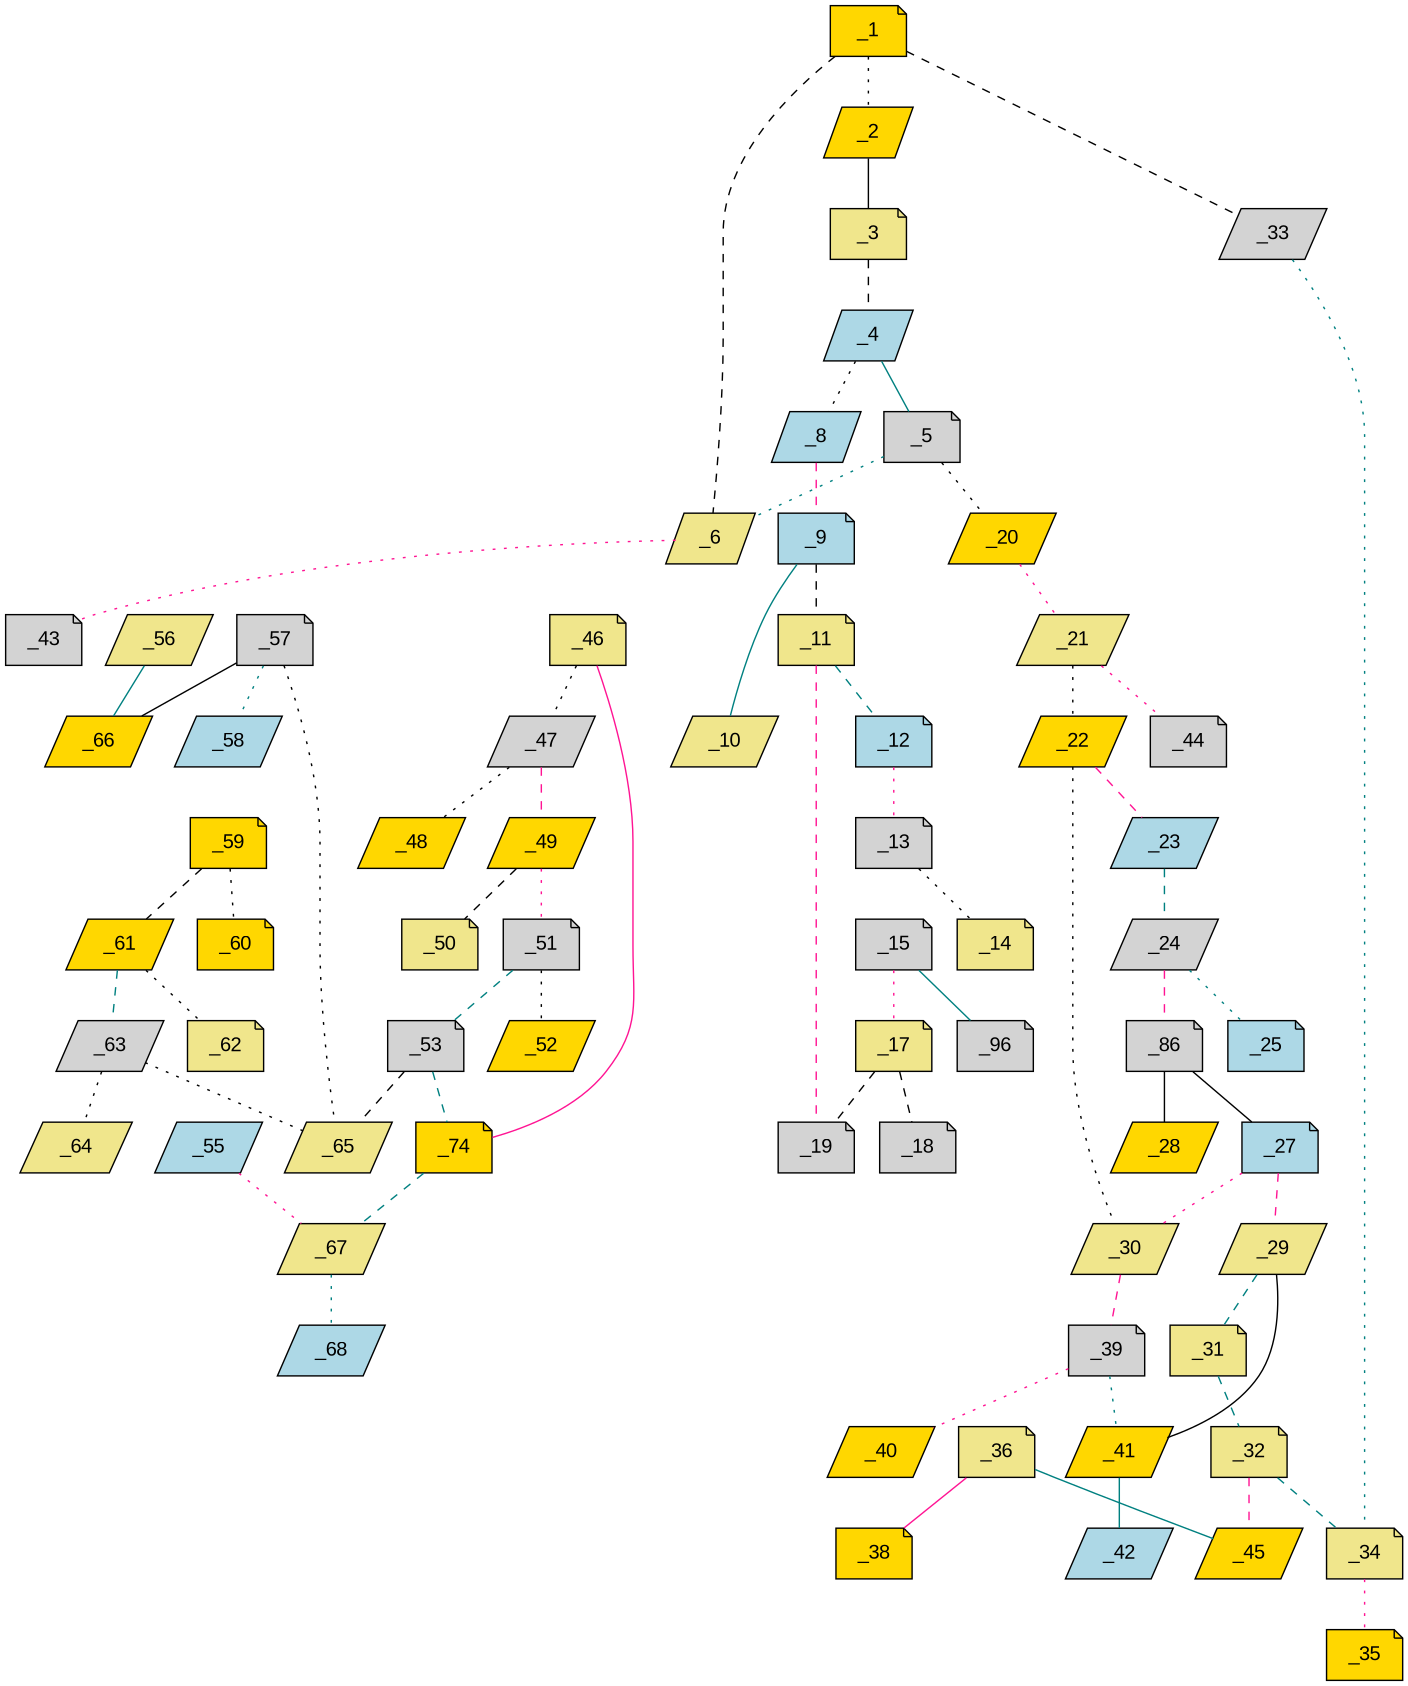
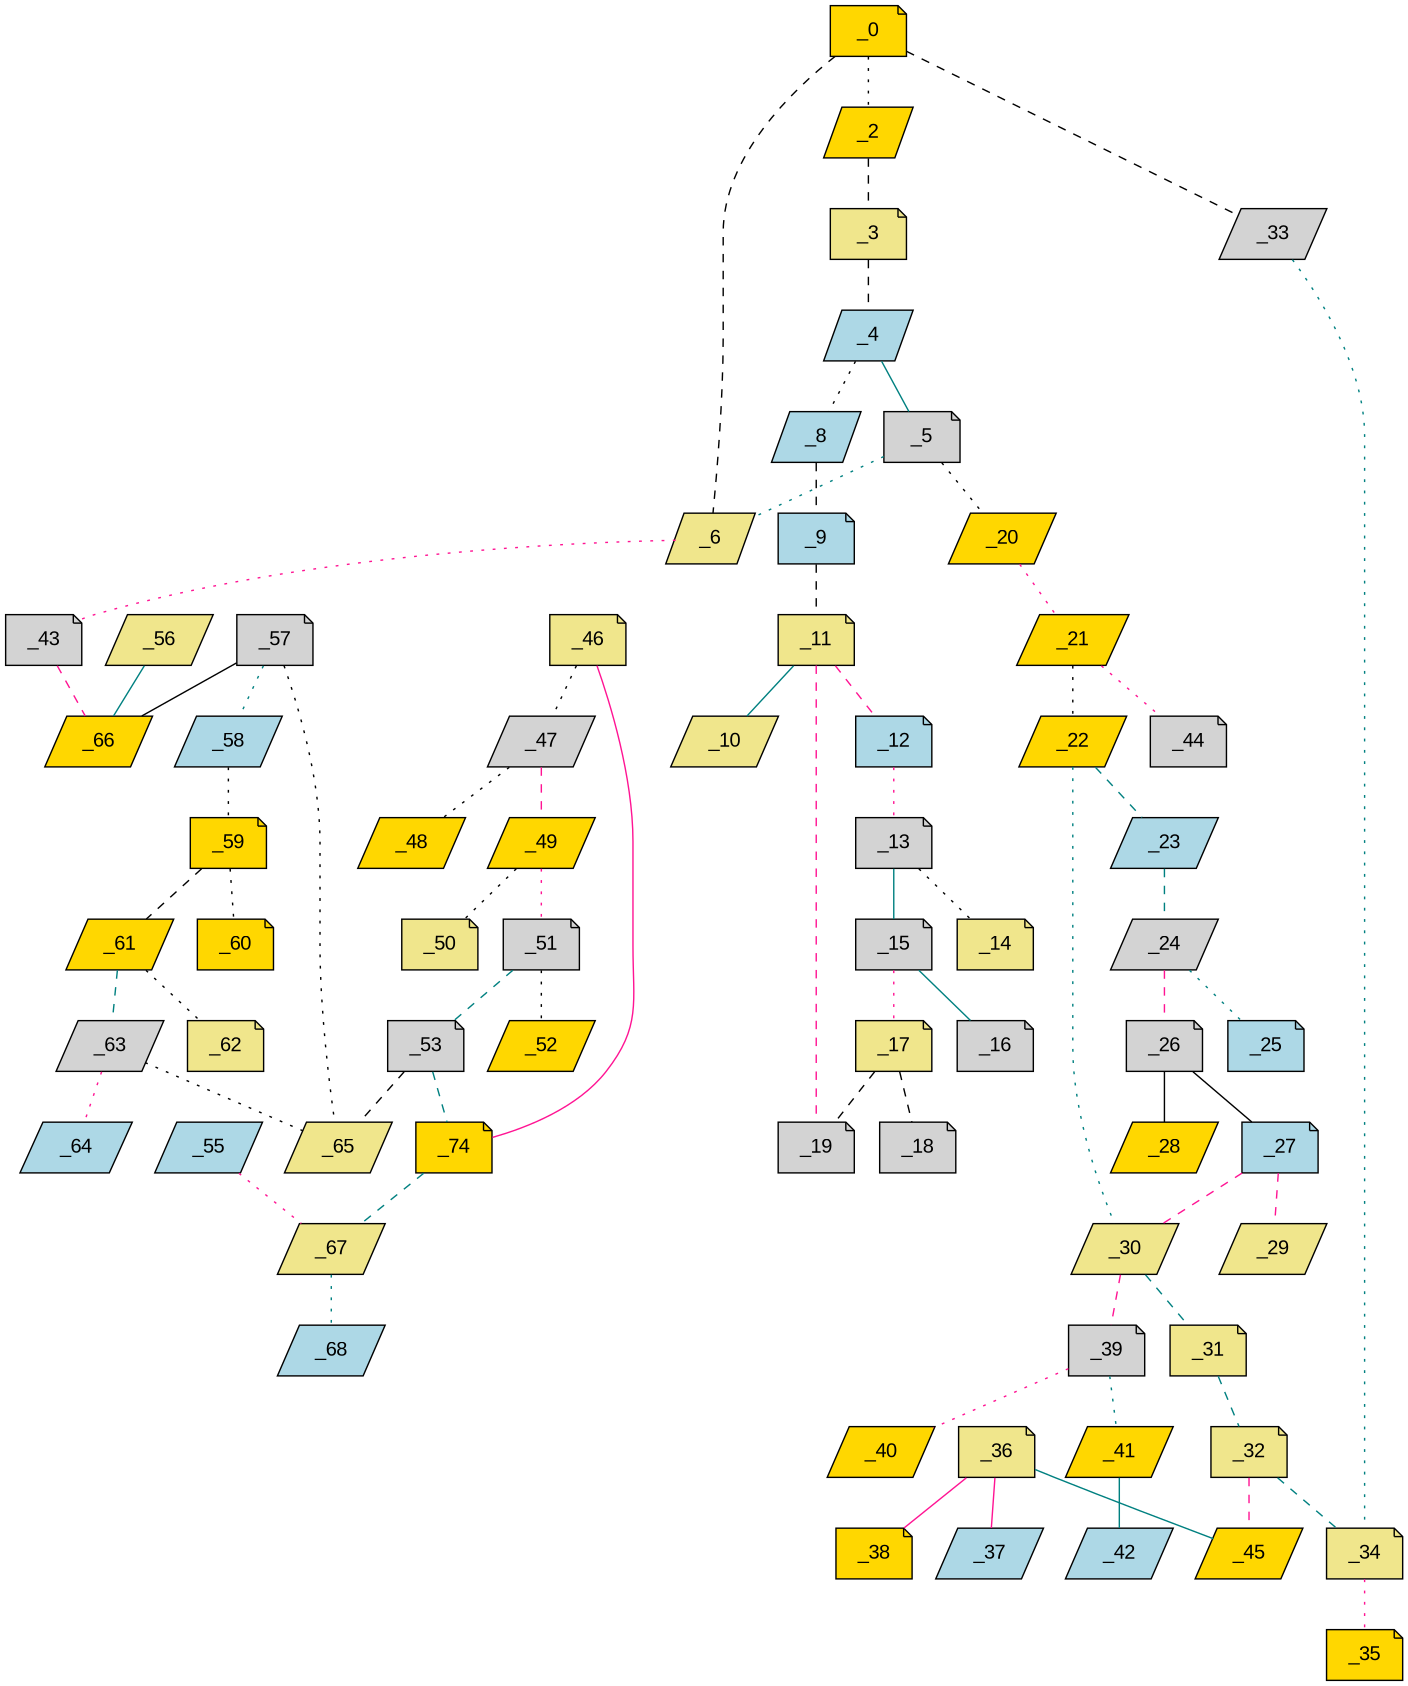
node "_1": label "_1" -> "_0"
edge "_2" -- "_3": style solid -> dashed
edge "_8" -- "_9": color deeppink -> black
edge "_9" -- "_10": now "_11" -- "_10"
node "_21": fillcolor khaki -> gold
edge "_43" -- "_66": added
edge "_11" -- "_12": color teal -> deeppink
edge "_58" -- "_59": added
edge "_22" -- "_23": color deeppink -> teal
edge "_49" -- "_50": style dashed -> dotted
edge "_13" -- "_15": added
edge "_22" -- "_30": color black -> teal
node "_96": label "_96" -> "_16"
node "_86": label "_86" -> "_26"
edge "_63" -- "_64": color black -> deeppink
node "_64": fillcolor khaki -> lightblue
edge "_27" -- "_30": style dotted -> dashed
edge "_29" -- "_31": now "_30" -- "_31"
edge "_29" -- "_41": removed
node "_37": added
